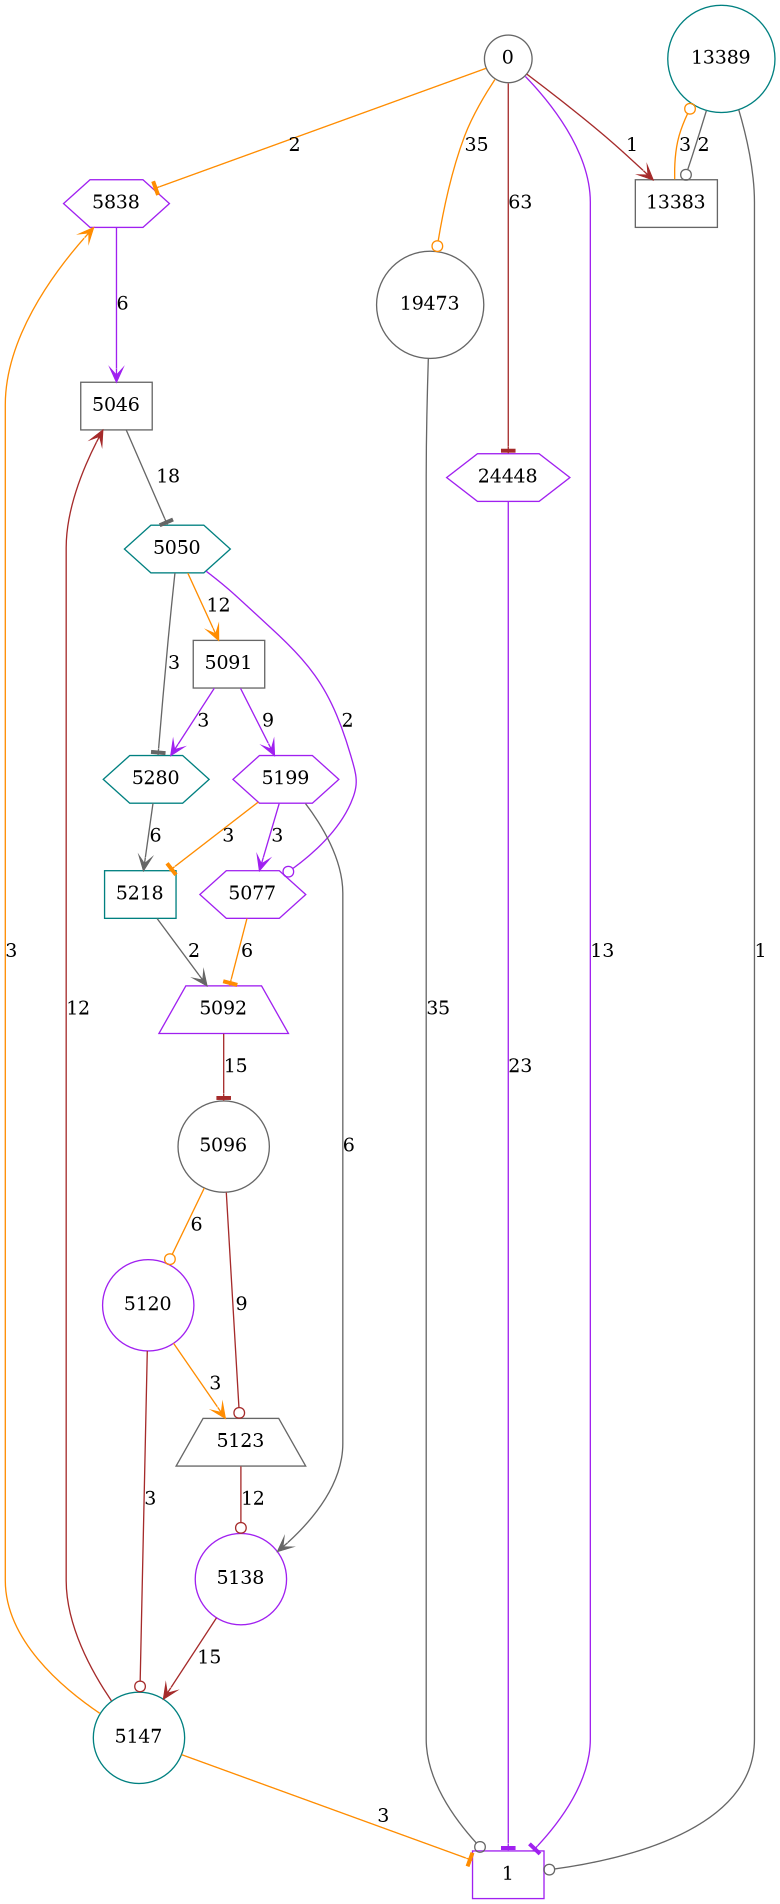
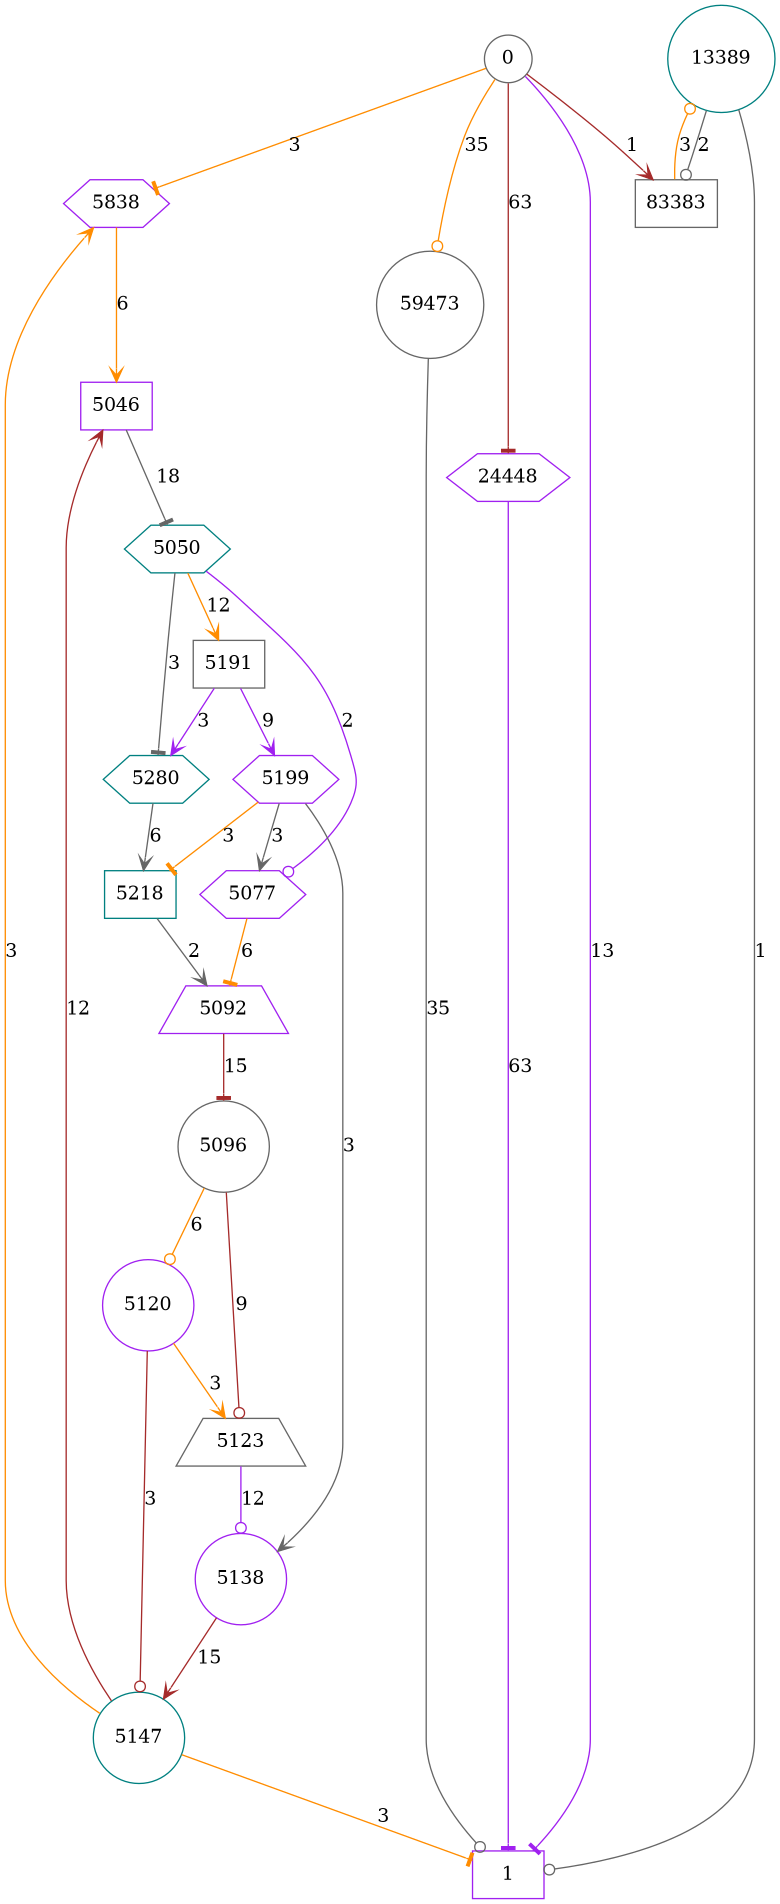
edge "0" -> "5838": label "2" -> "3"
node "13383": label "13383" -> "83383"
edge "5838" -> "5046": color purple -> darkorange
node "19473": label "19473" -> "59473"
node "5046": color gray40 -> purple
node "5091": label "5091" -> "5191"
edge "5199" -> "5077": color purple -> gray40
edge "24448" -> "1": label "23" -> "63"
edge "5199" -> "5138": label "6" -> "3"
edge "5123" -> "5138": color brown -> purple
